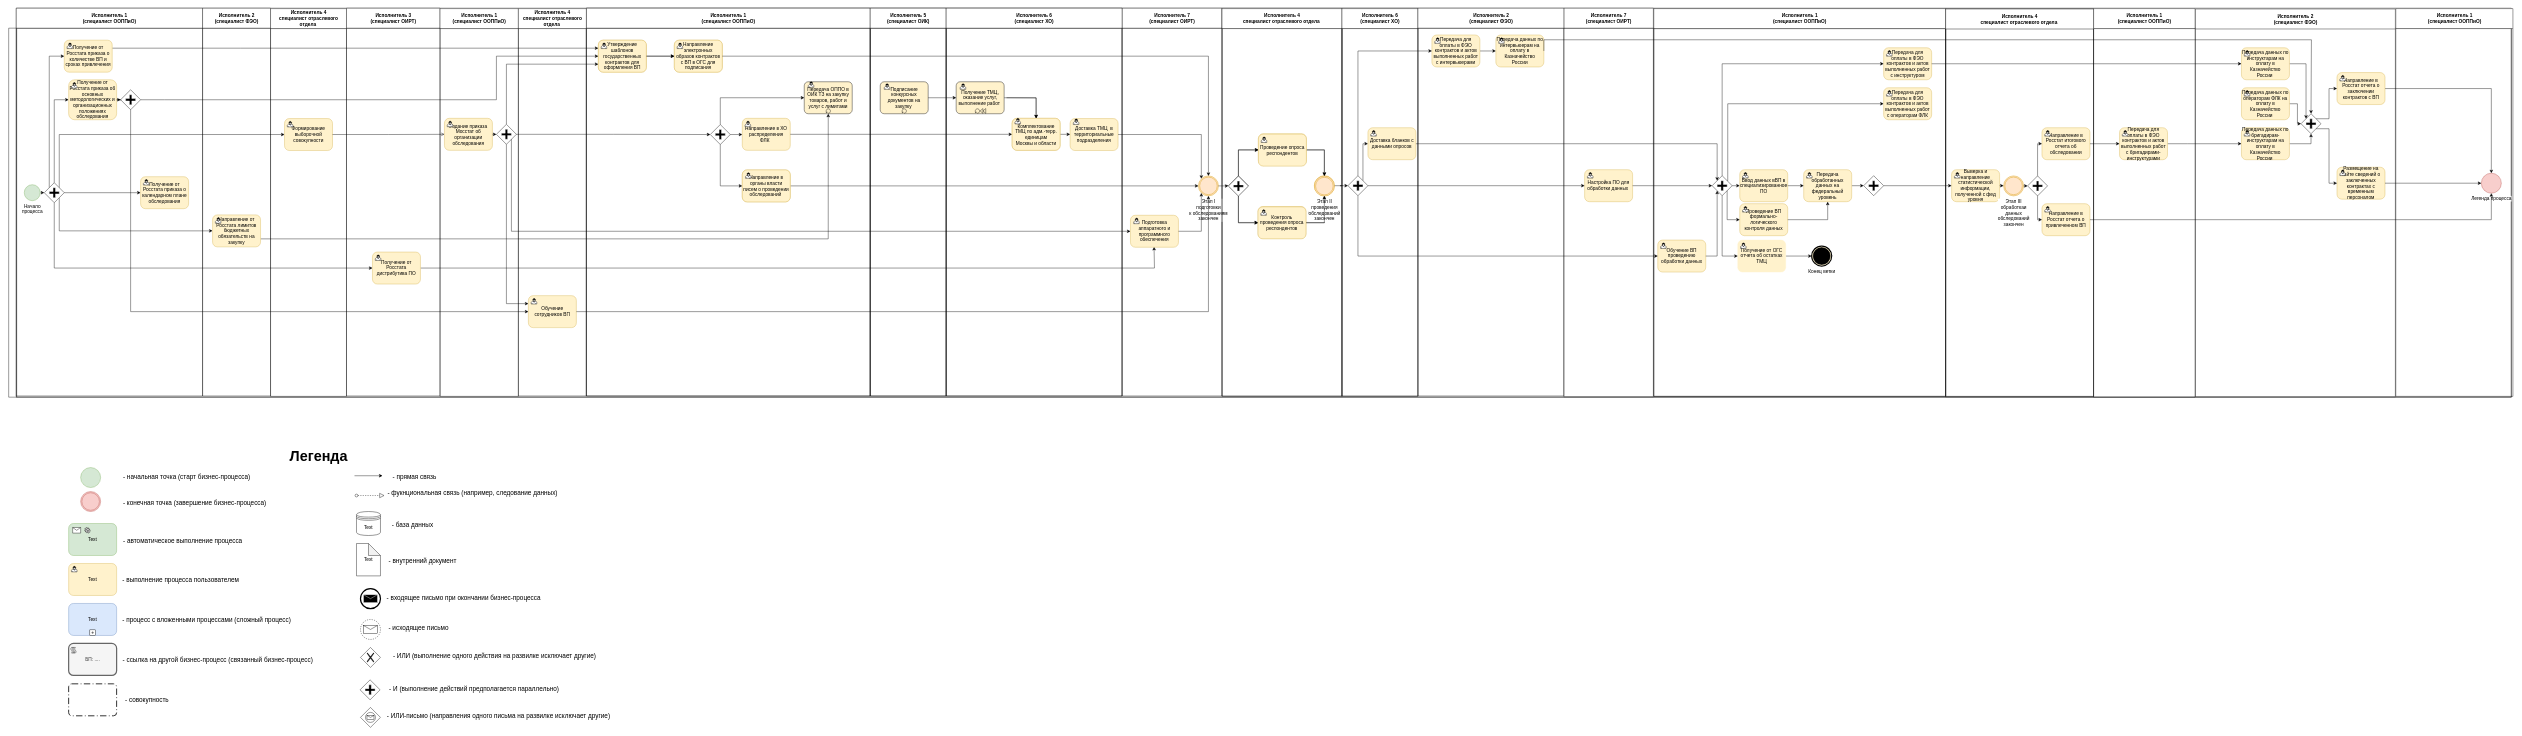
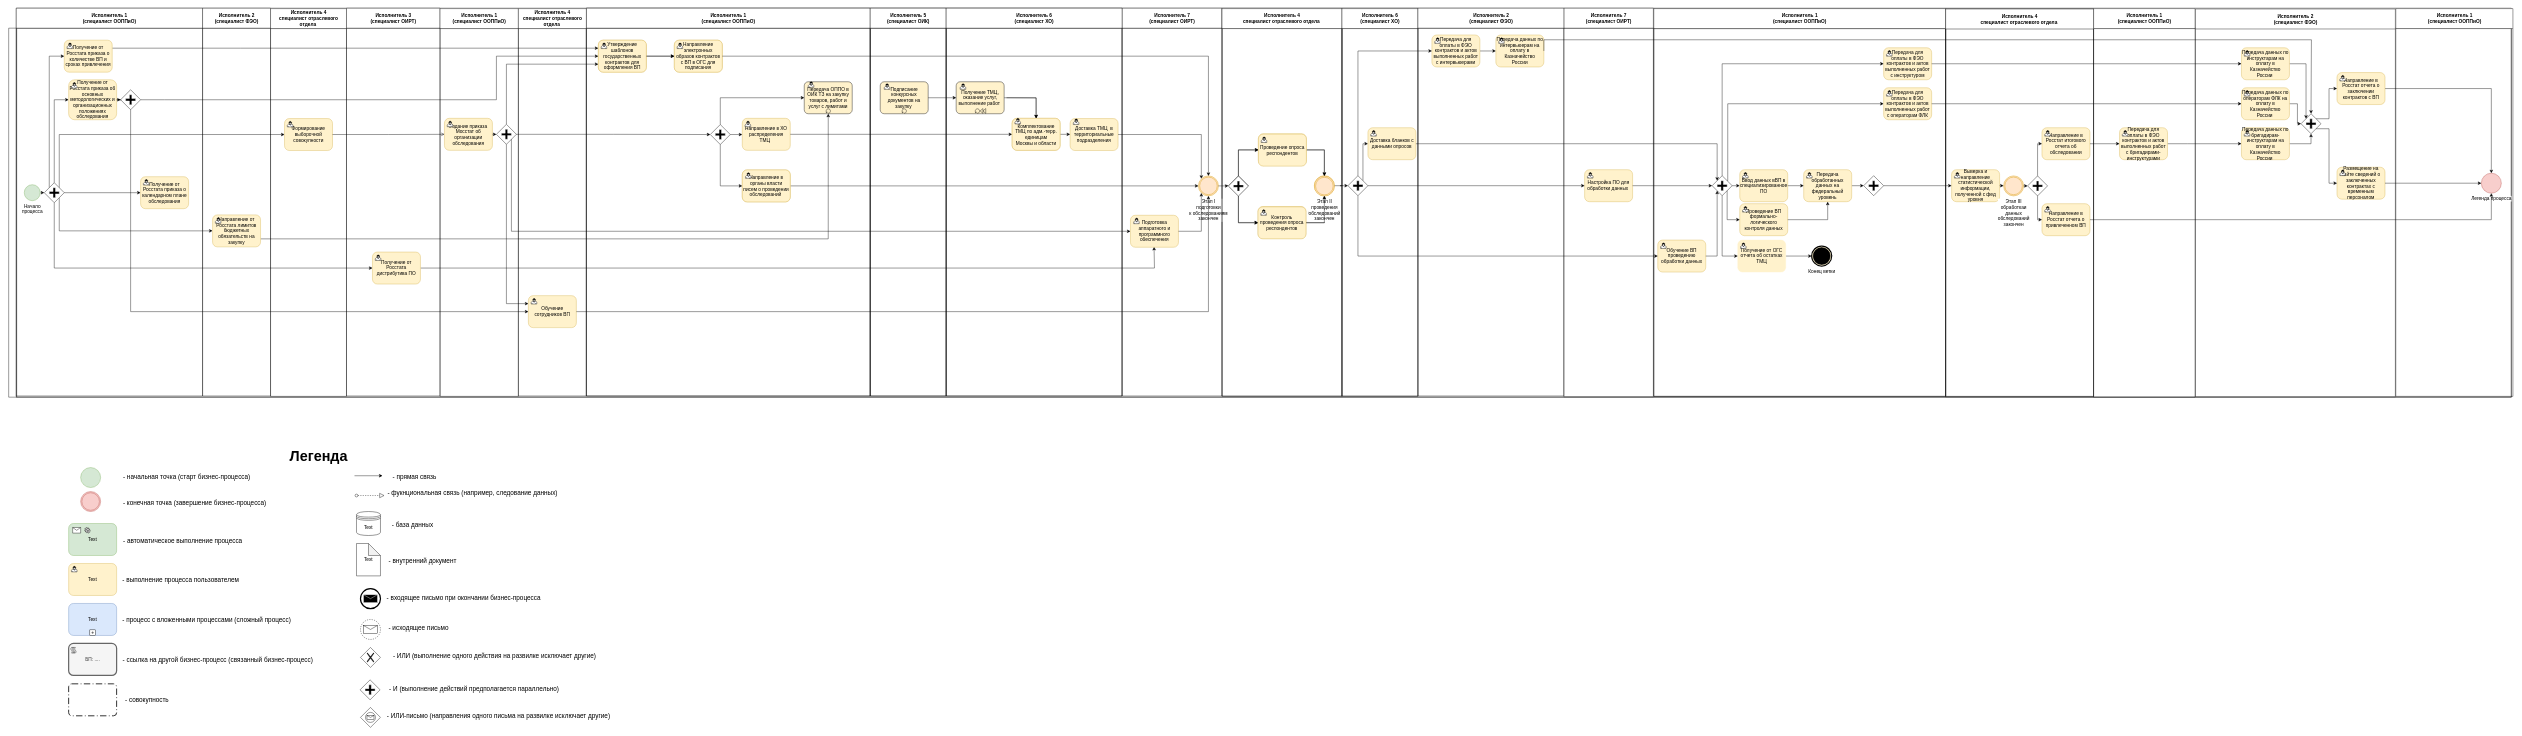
edge "Передача для оплаты в ФЭО контрактов и актов выполненных работ с операторам ФЛК" -> "Передача данных по операторам ФЛК на оплату в Казначейство России": added
node "Направление в ХО распределения ФЛК": label "Направление в ХО распределения ФЛК" -> "Направление в ХО распределения ТМЦ"
